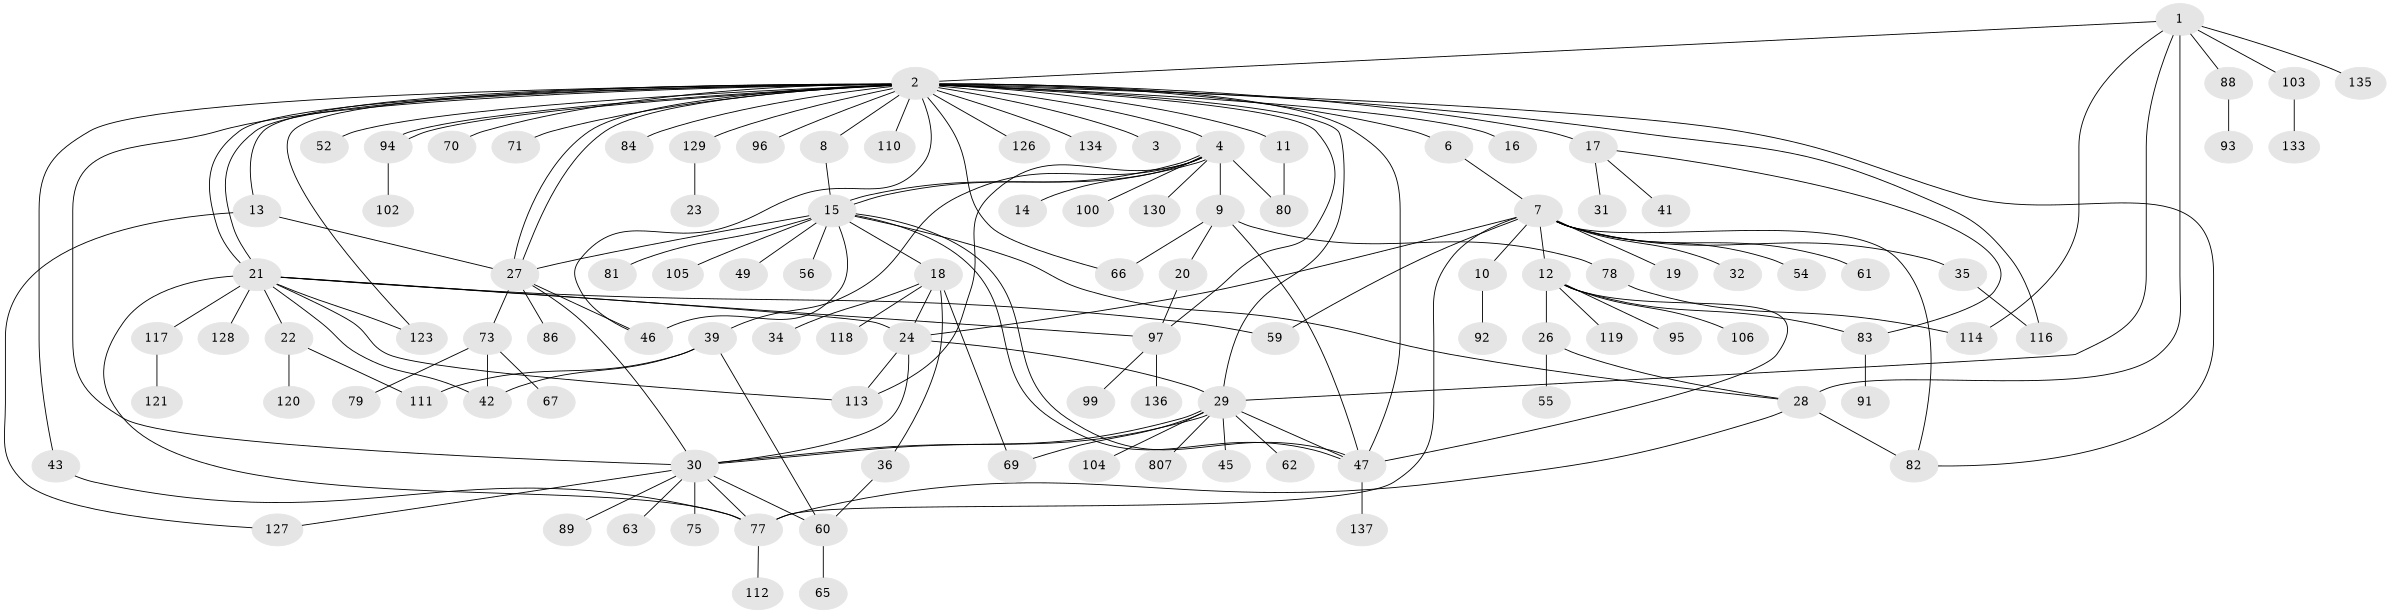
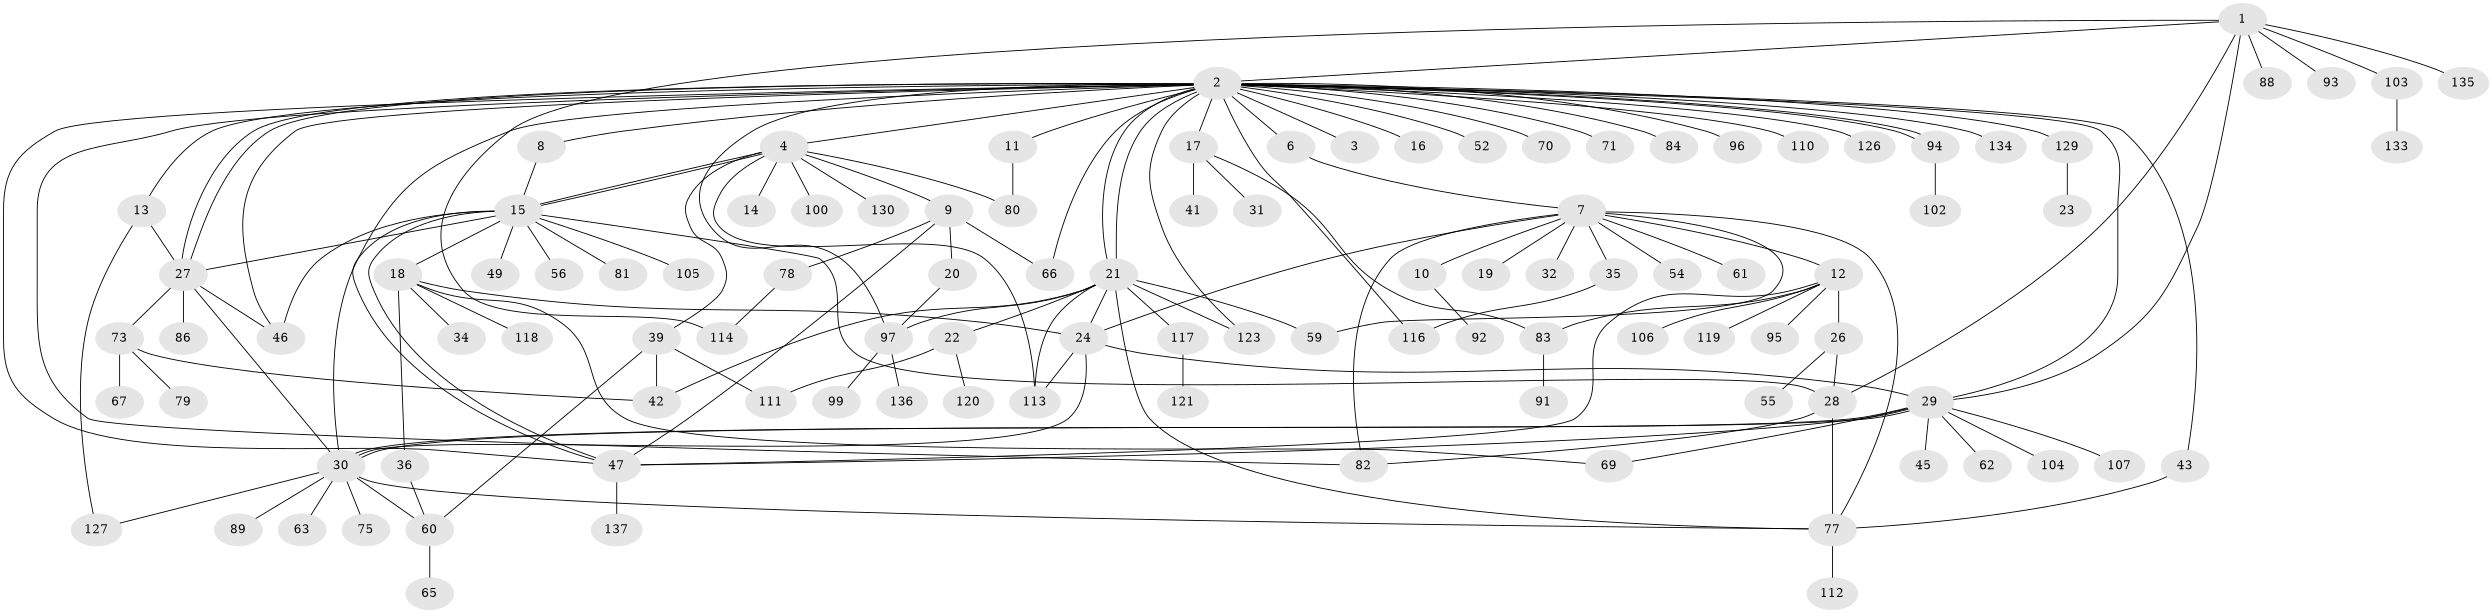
edge "88" -- "93": now "1" -- "93"
node "128": removed
node "807": label "807" -> "107"
